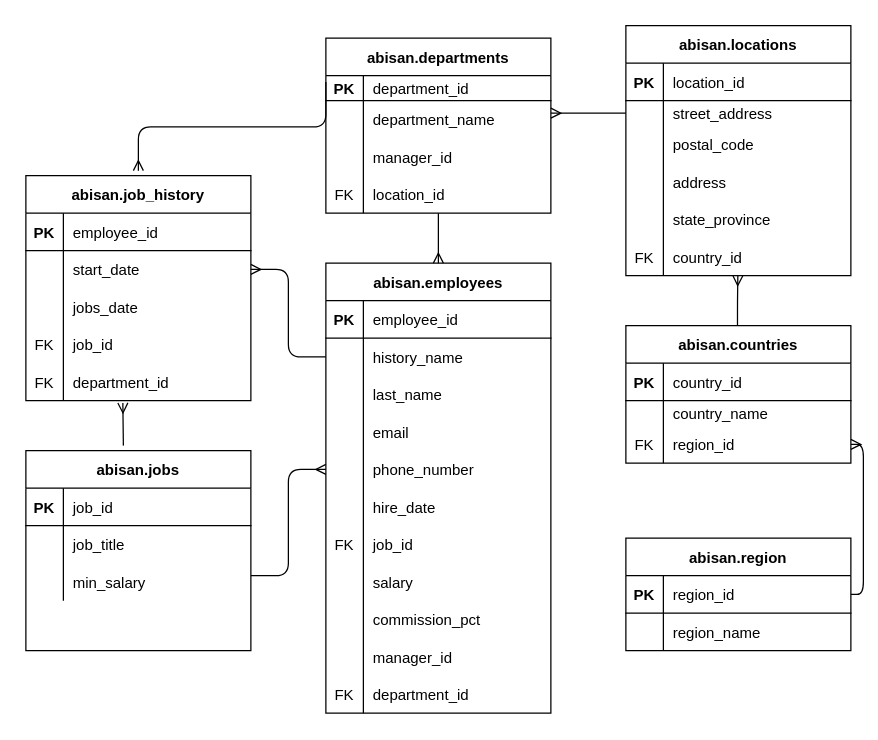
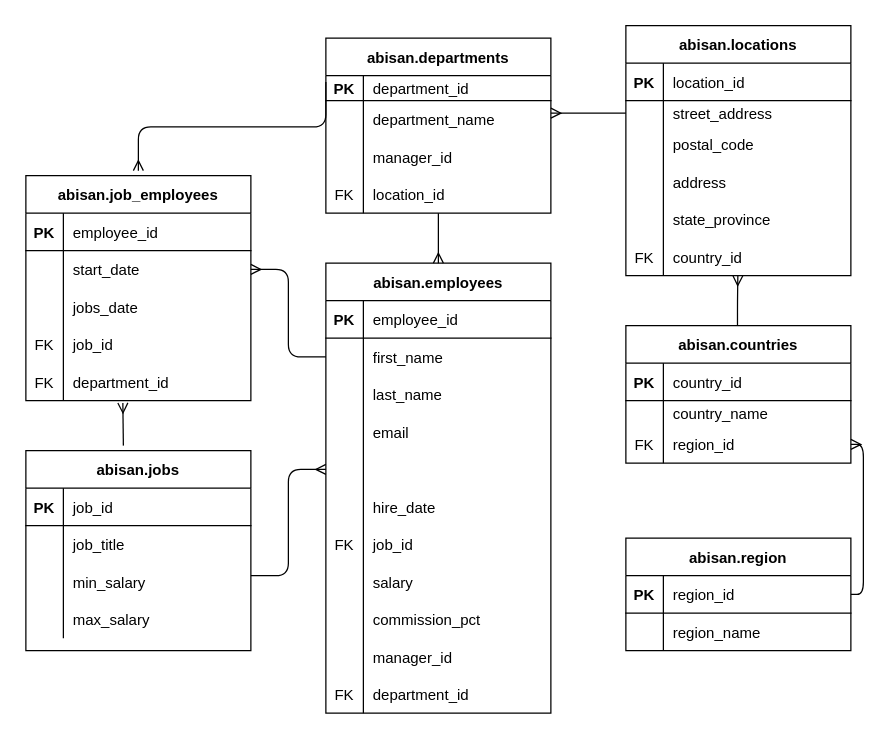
node "abisan.job_history": label "abisan.job_history" -> "abisan.job_employees"
node "history_name": label "history_name" -> "first_name"
node "phone_number": removed
node "max_salary": added
